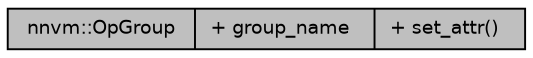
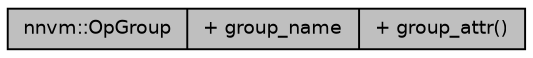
node "nnvm::OpGroup": text "+ set_attr()" -> "+ group_attr()"
